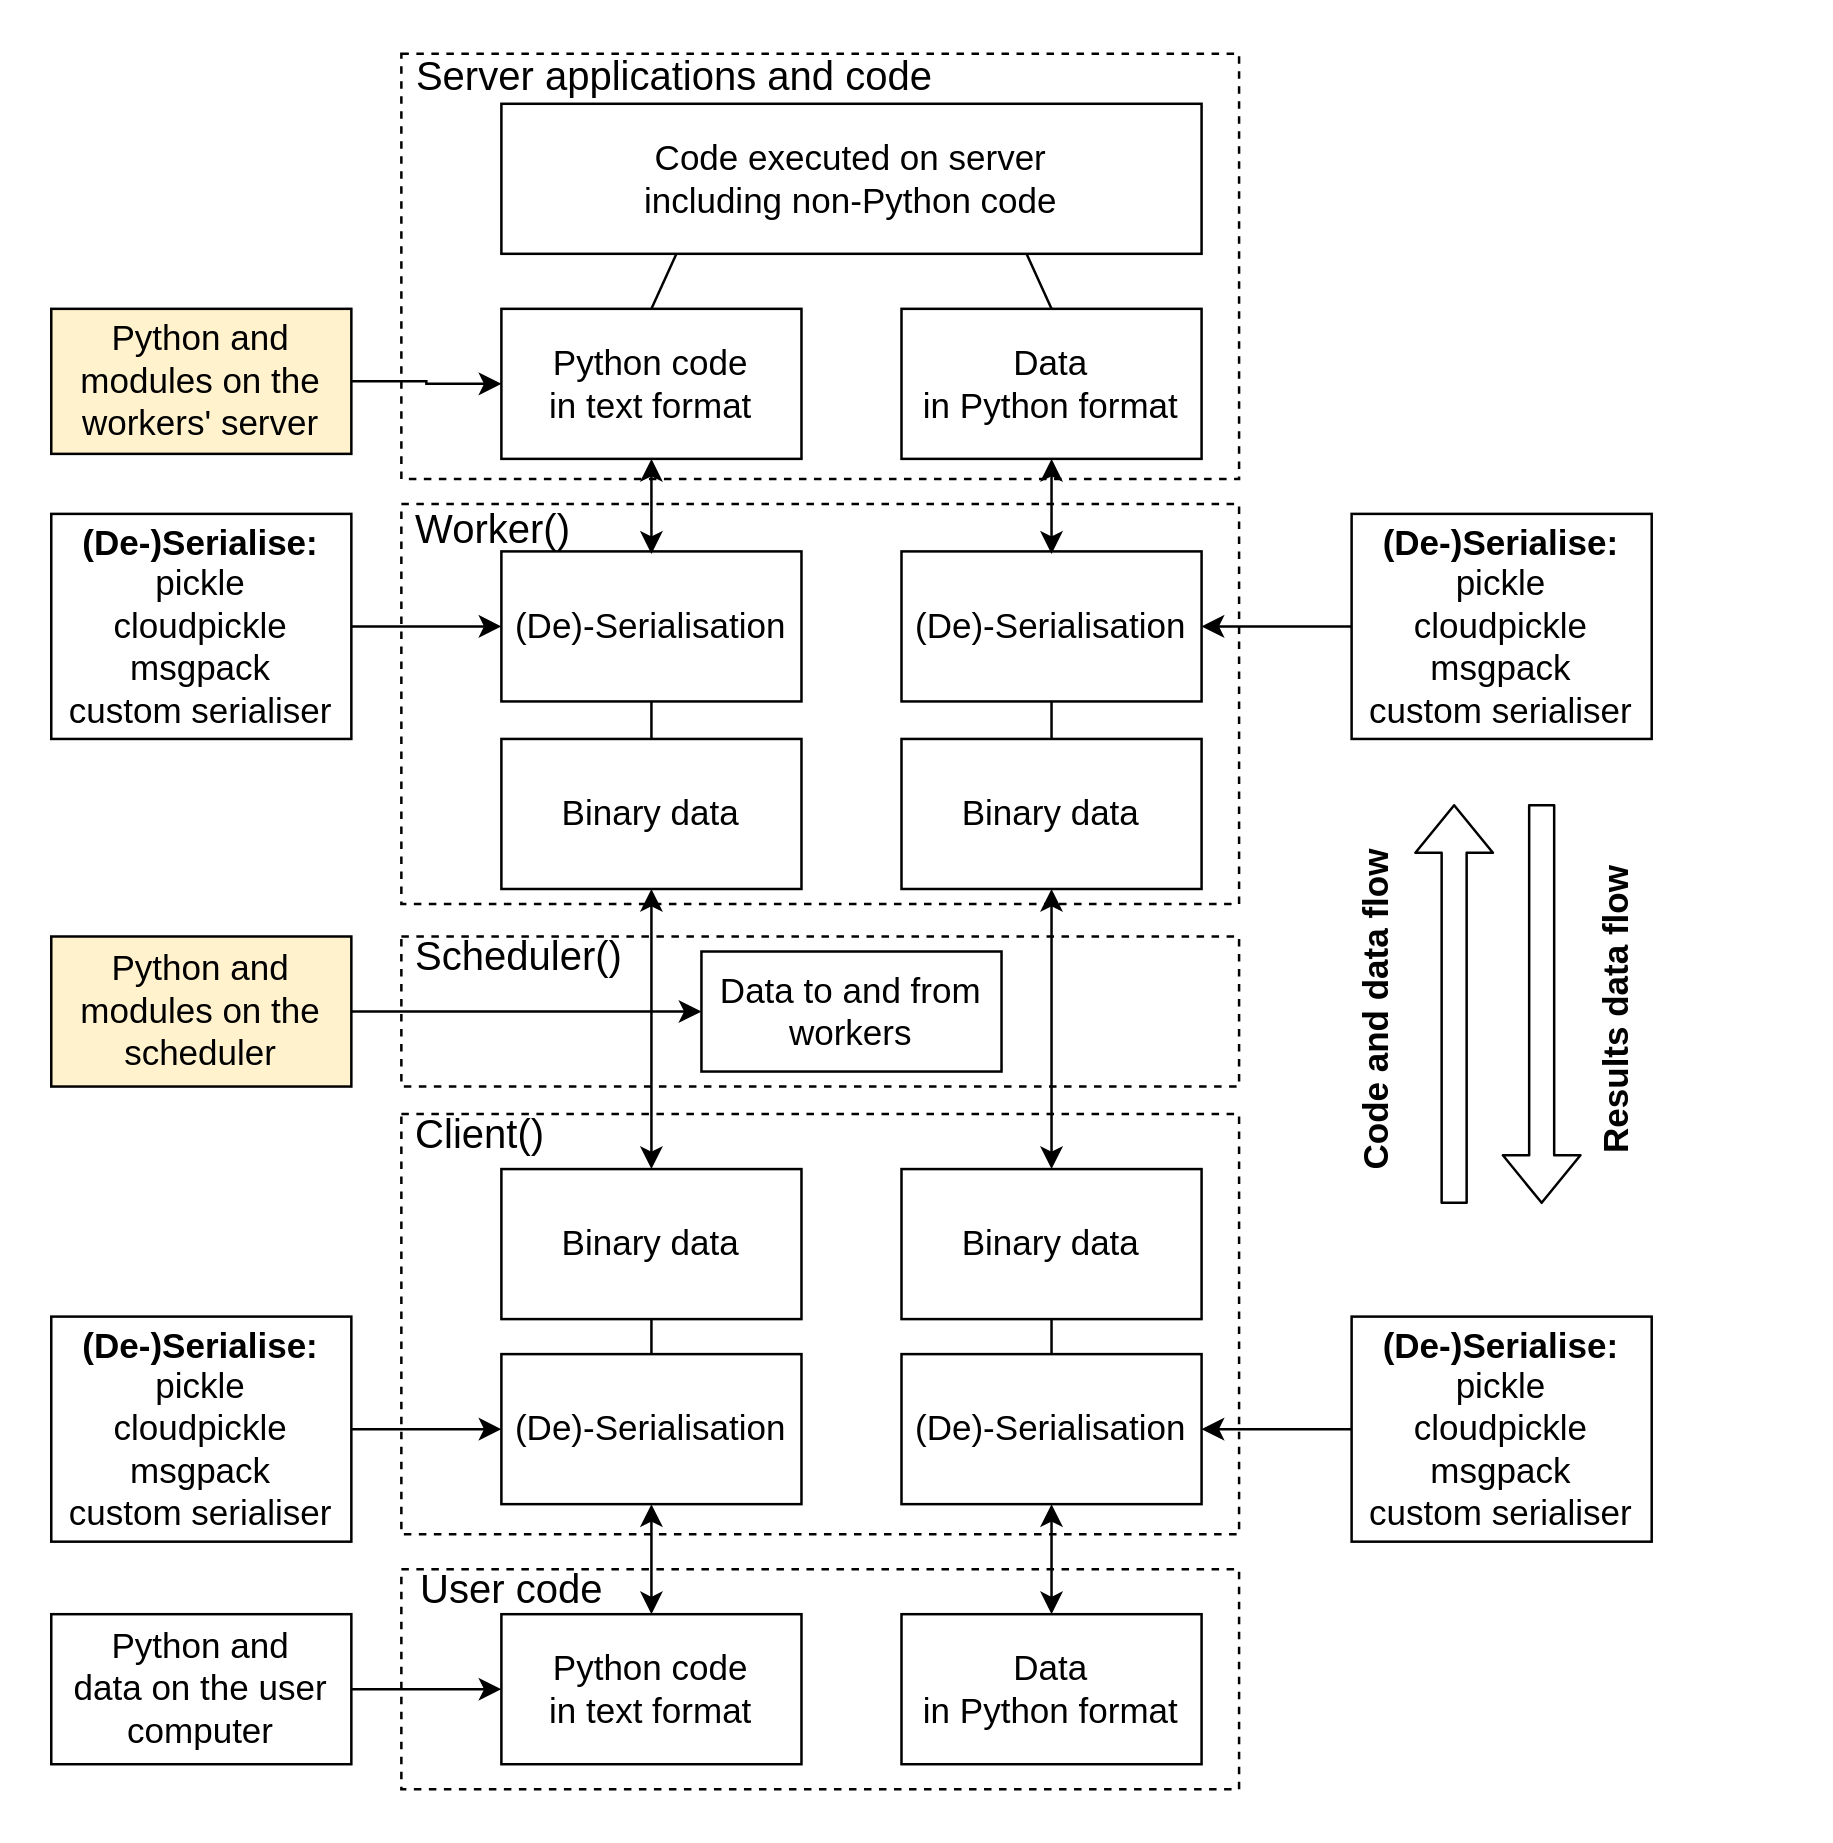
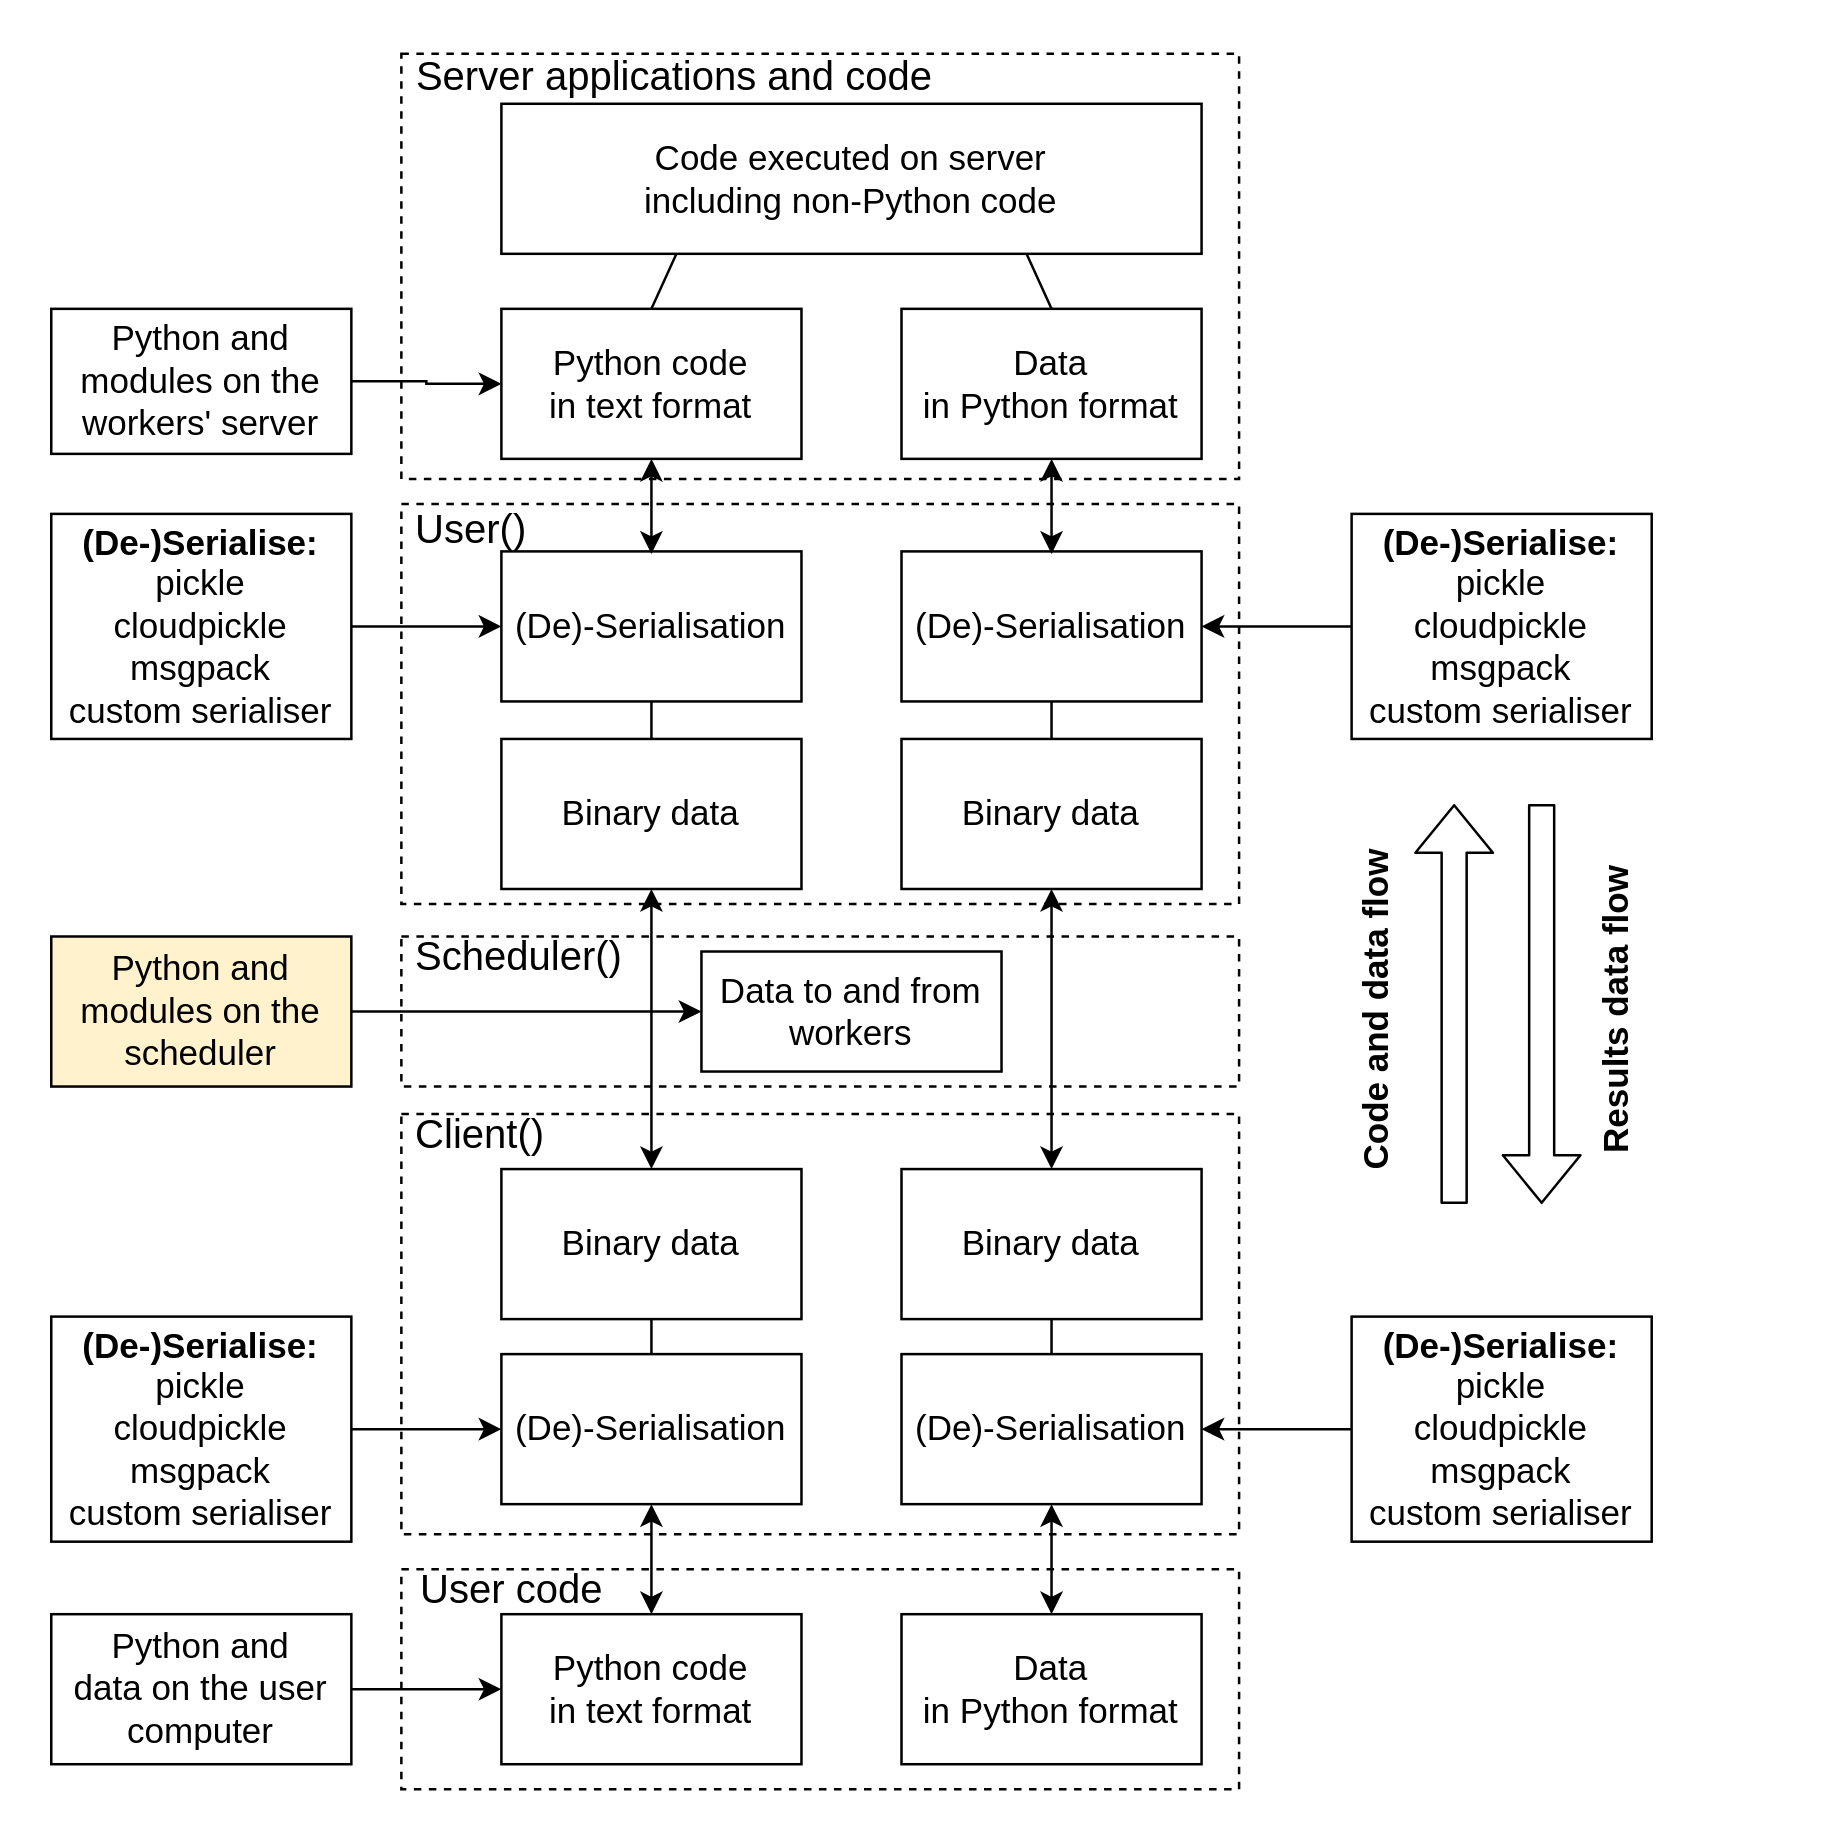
node "Python and modules on the workers' server": fillcolor #fff2cc -> #ffffff
node "Worker()": label "Worker()" -> "User()"
